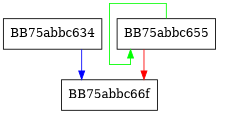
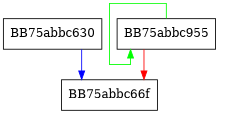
node "BB75abbc634": label "BB75abbc634" -> "BB75abbc630"
node "BB75abbc655": label "BB75abbc655" -> "BB75abbc955"
